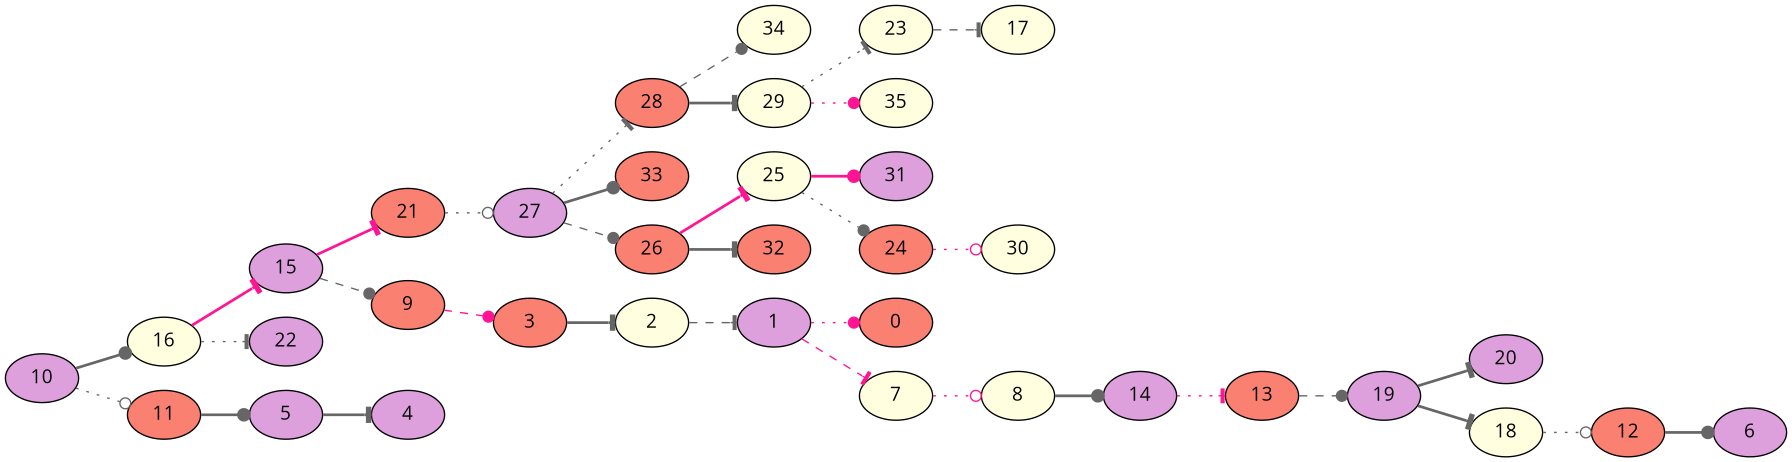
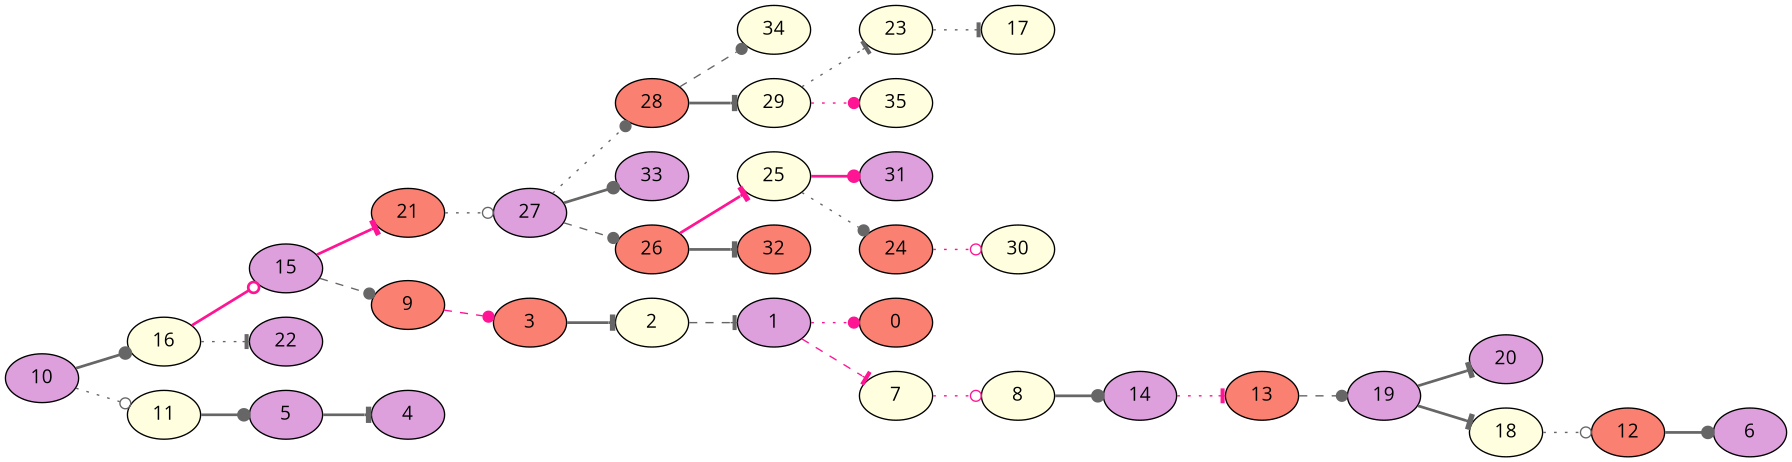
edge "23" -> "17": style dashed -> dotted
edge "27" -> "28": arrowhead tee -> dot
node "33": fillcolor salmon -> plum
edge "16" -> "15": arrowhead tee -> odot
node "11": fillcolor salmon -> lightyellow
